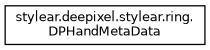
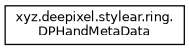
node "stylear.deepixel.stylear.ring. DPHandMetaData": label "stylear.deepixel.stylear.ring. DPHandMetaData" -> "xyz.deepixel.stylear.ring. DPHandMetaData"
